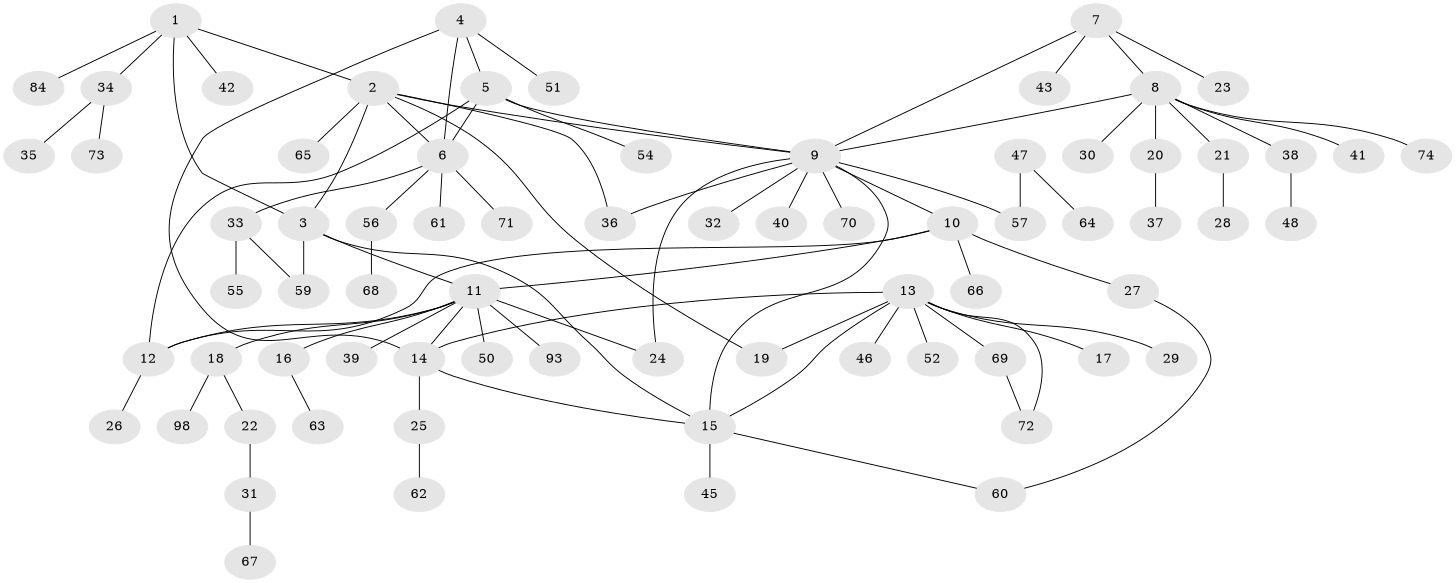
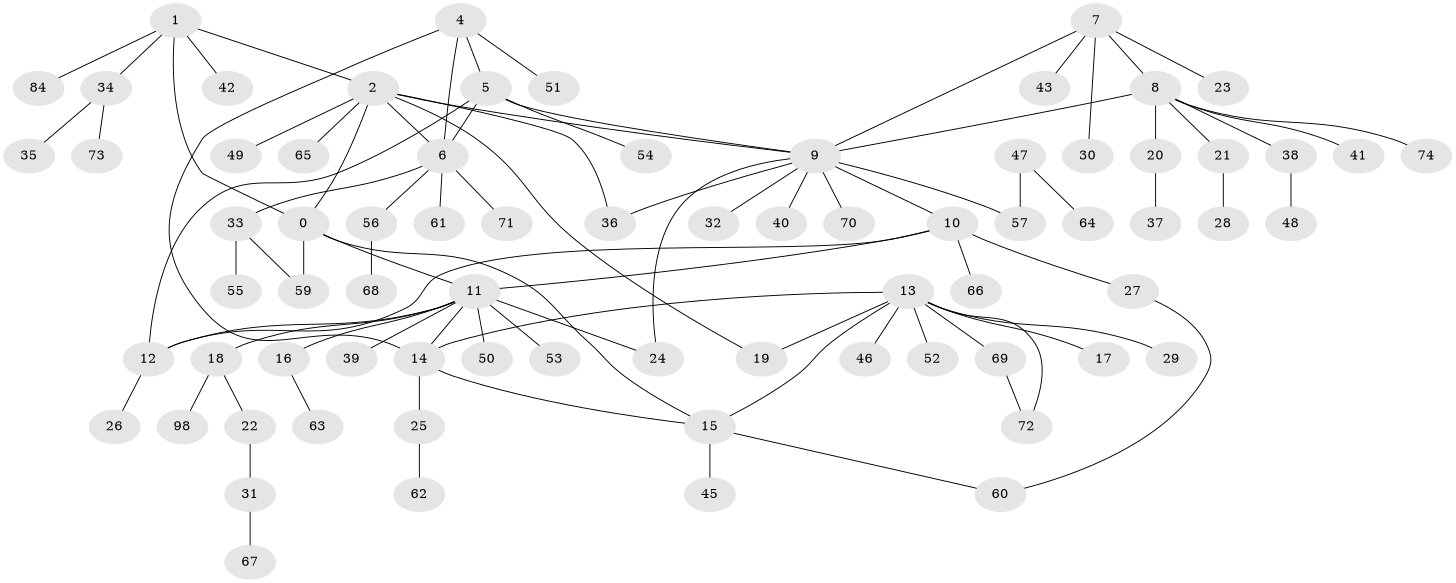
edge "8" -- "30": now "7" -- "30"
node "49": added
node "3": label "3" -> "0"
edge "9" -- "15": removed
node "93": label "93" -> "53"
